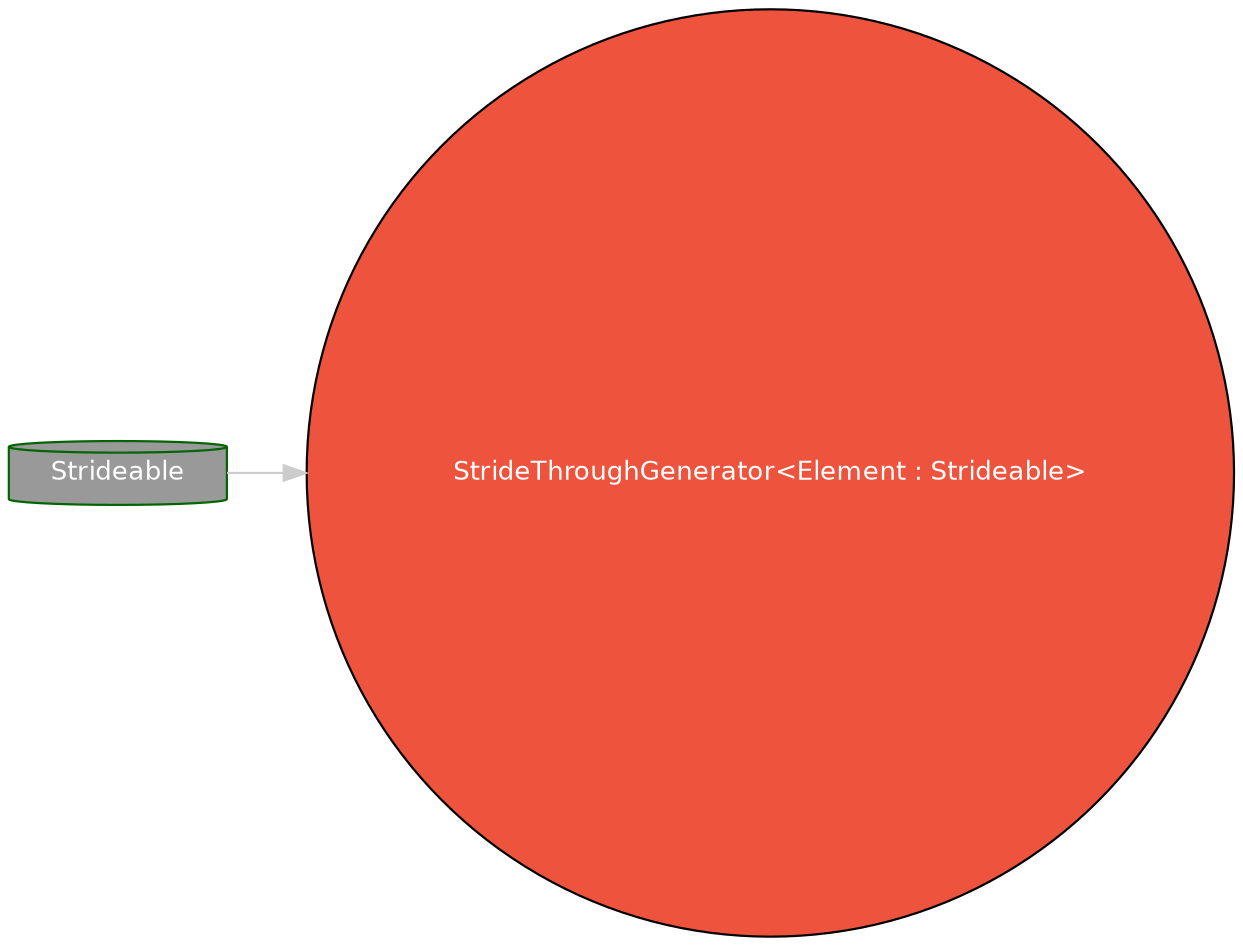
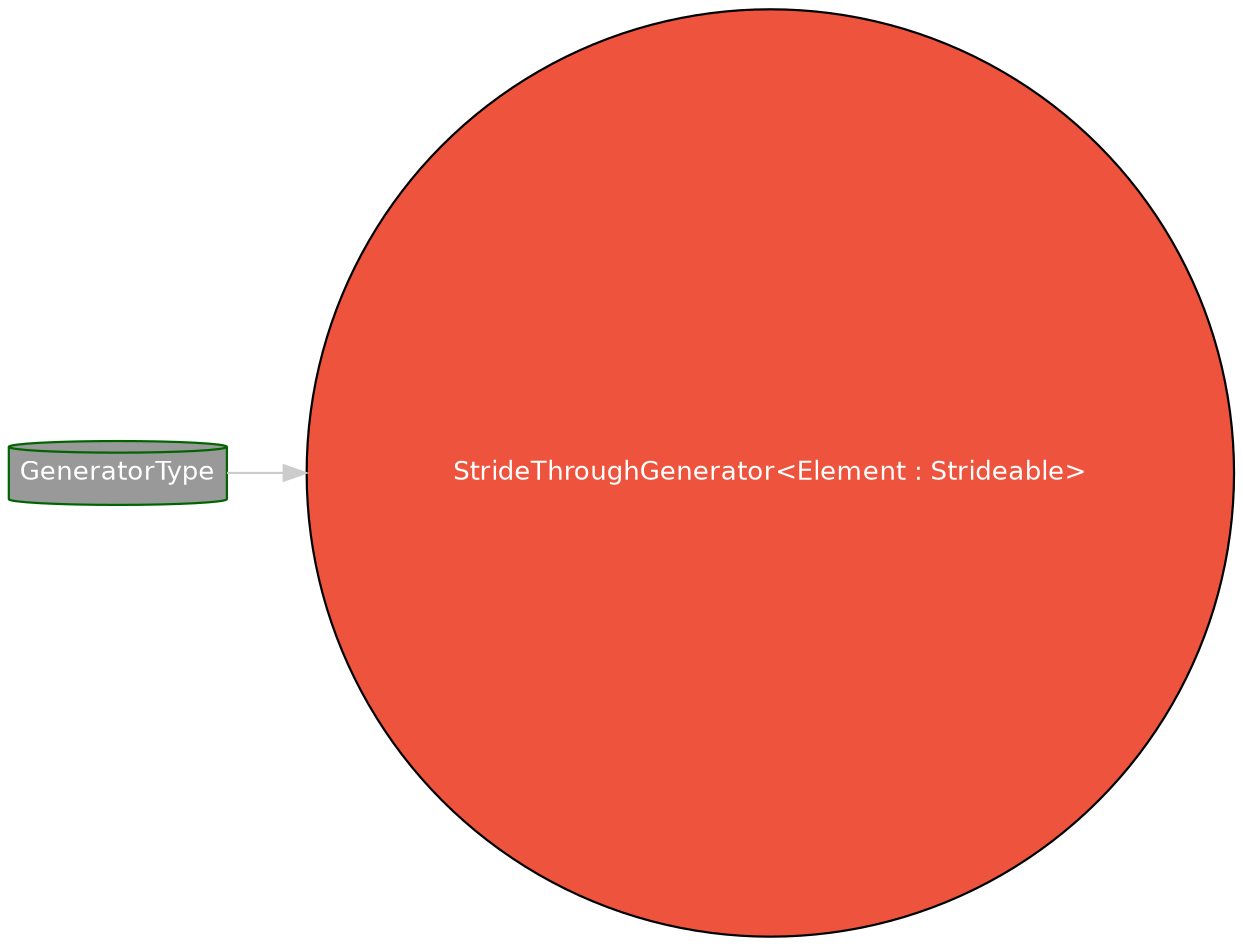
node "Strideable": label "Strideable" -> "GeneratorType"
